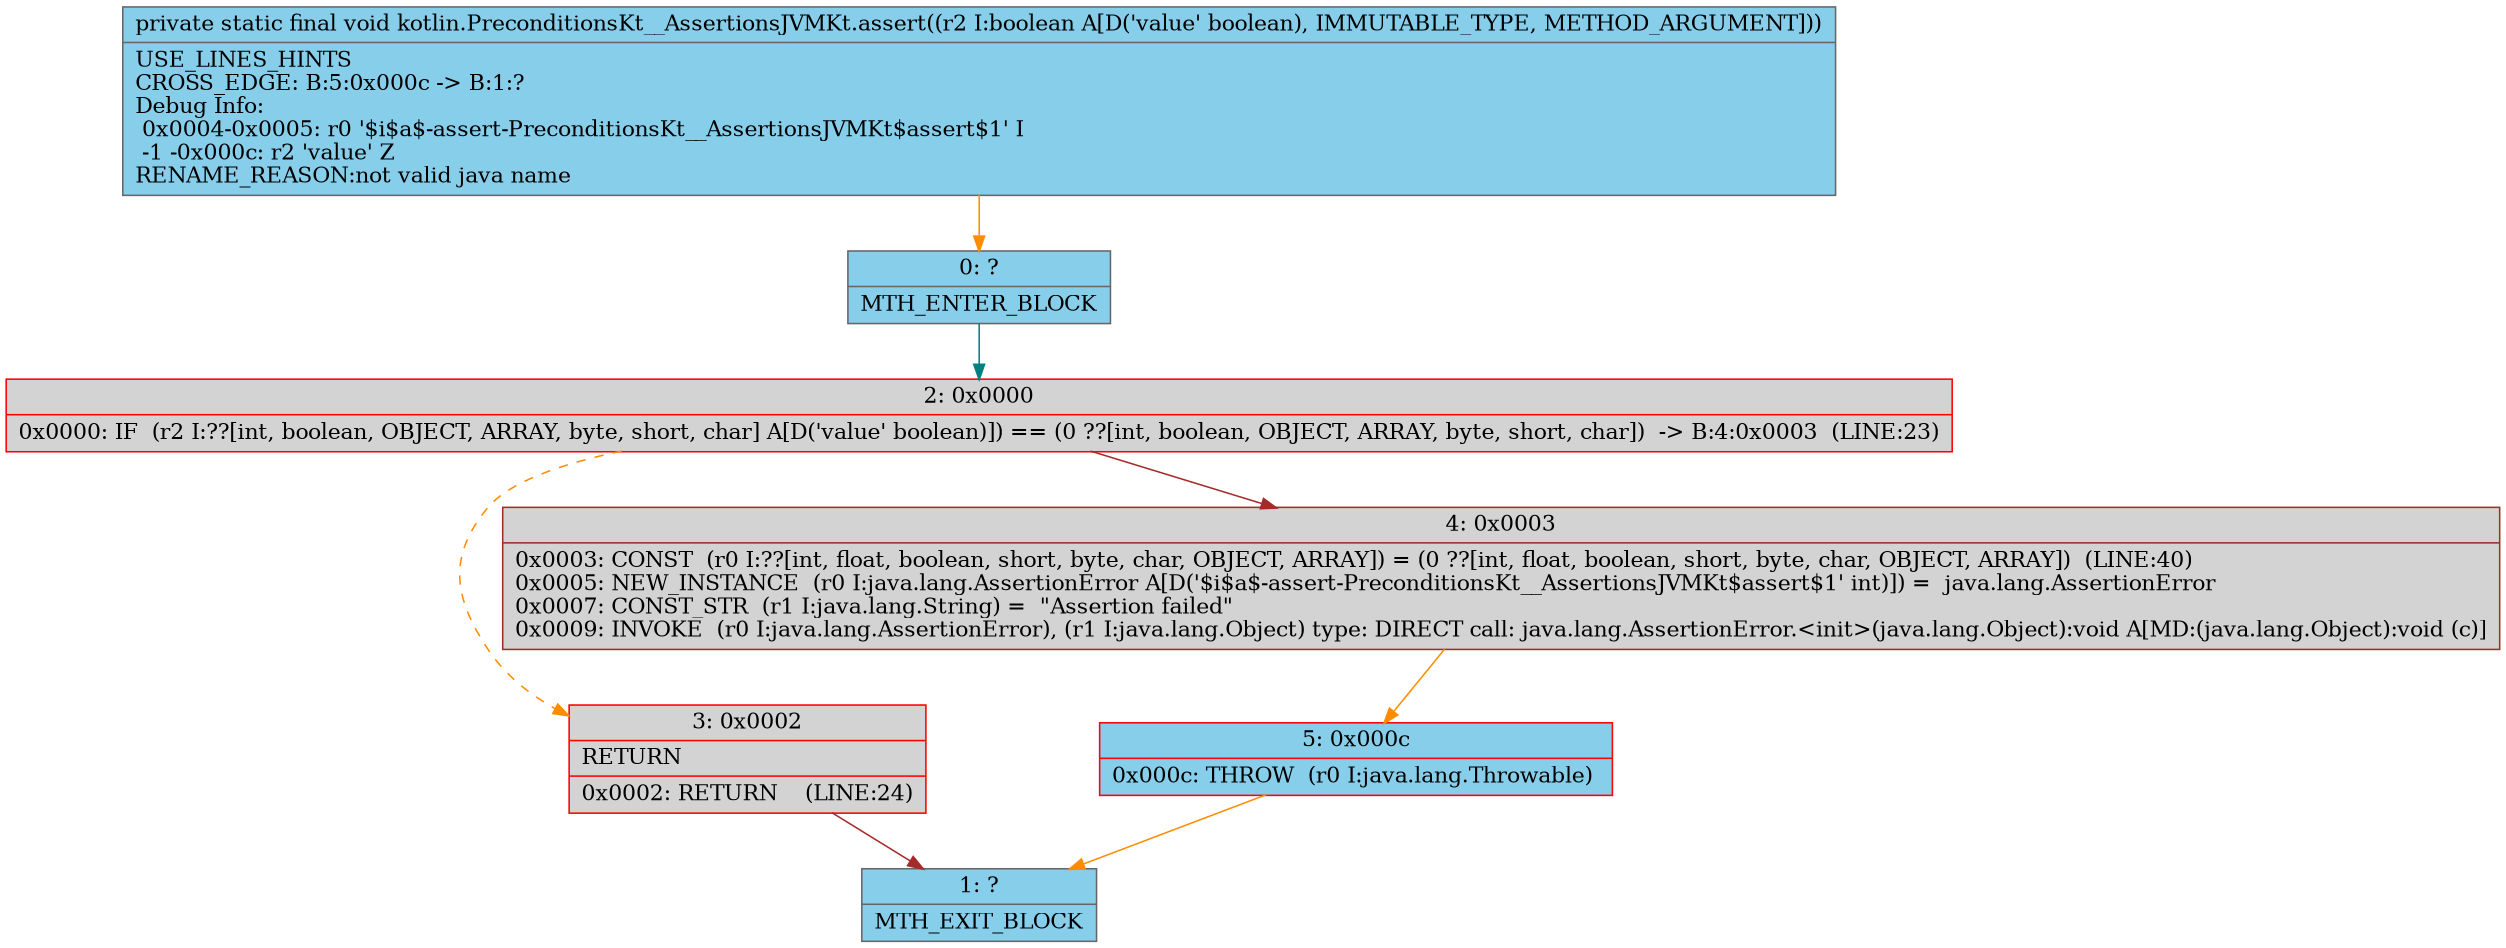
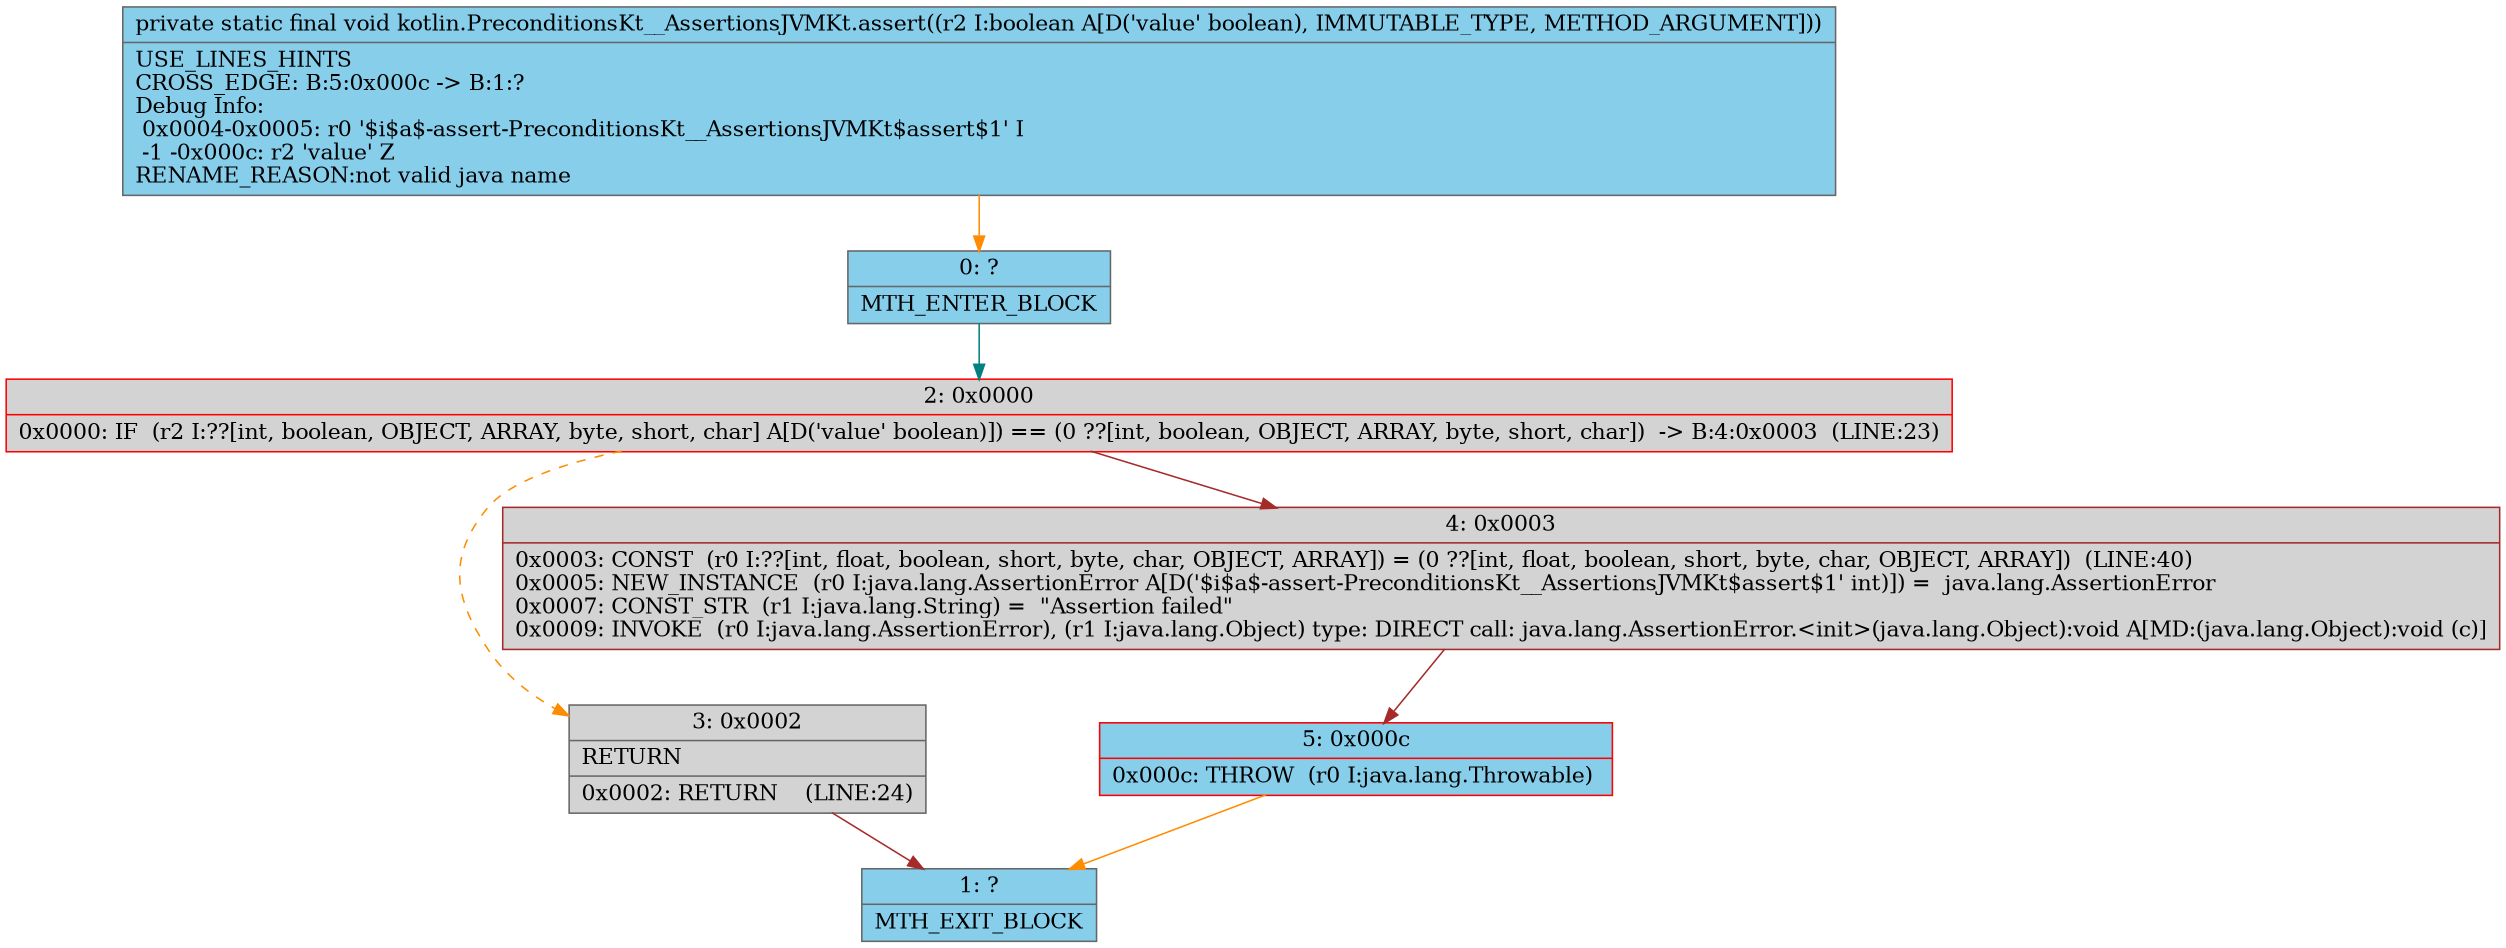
edge "4: 0x0003" -> "5: 0x000c": color darkorange -> brown
node "3: 0x0002": color red -> gray40
